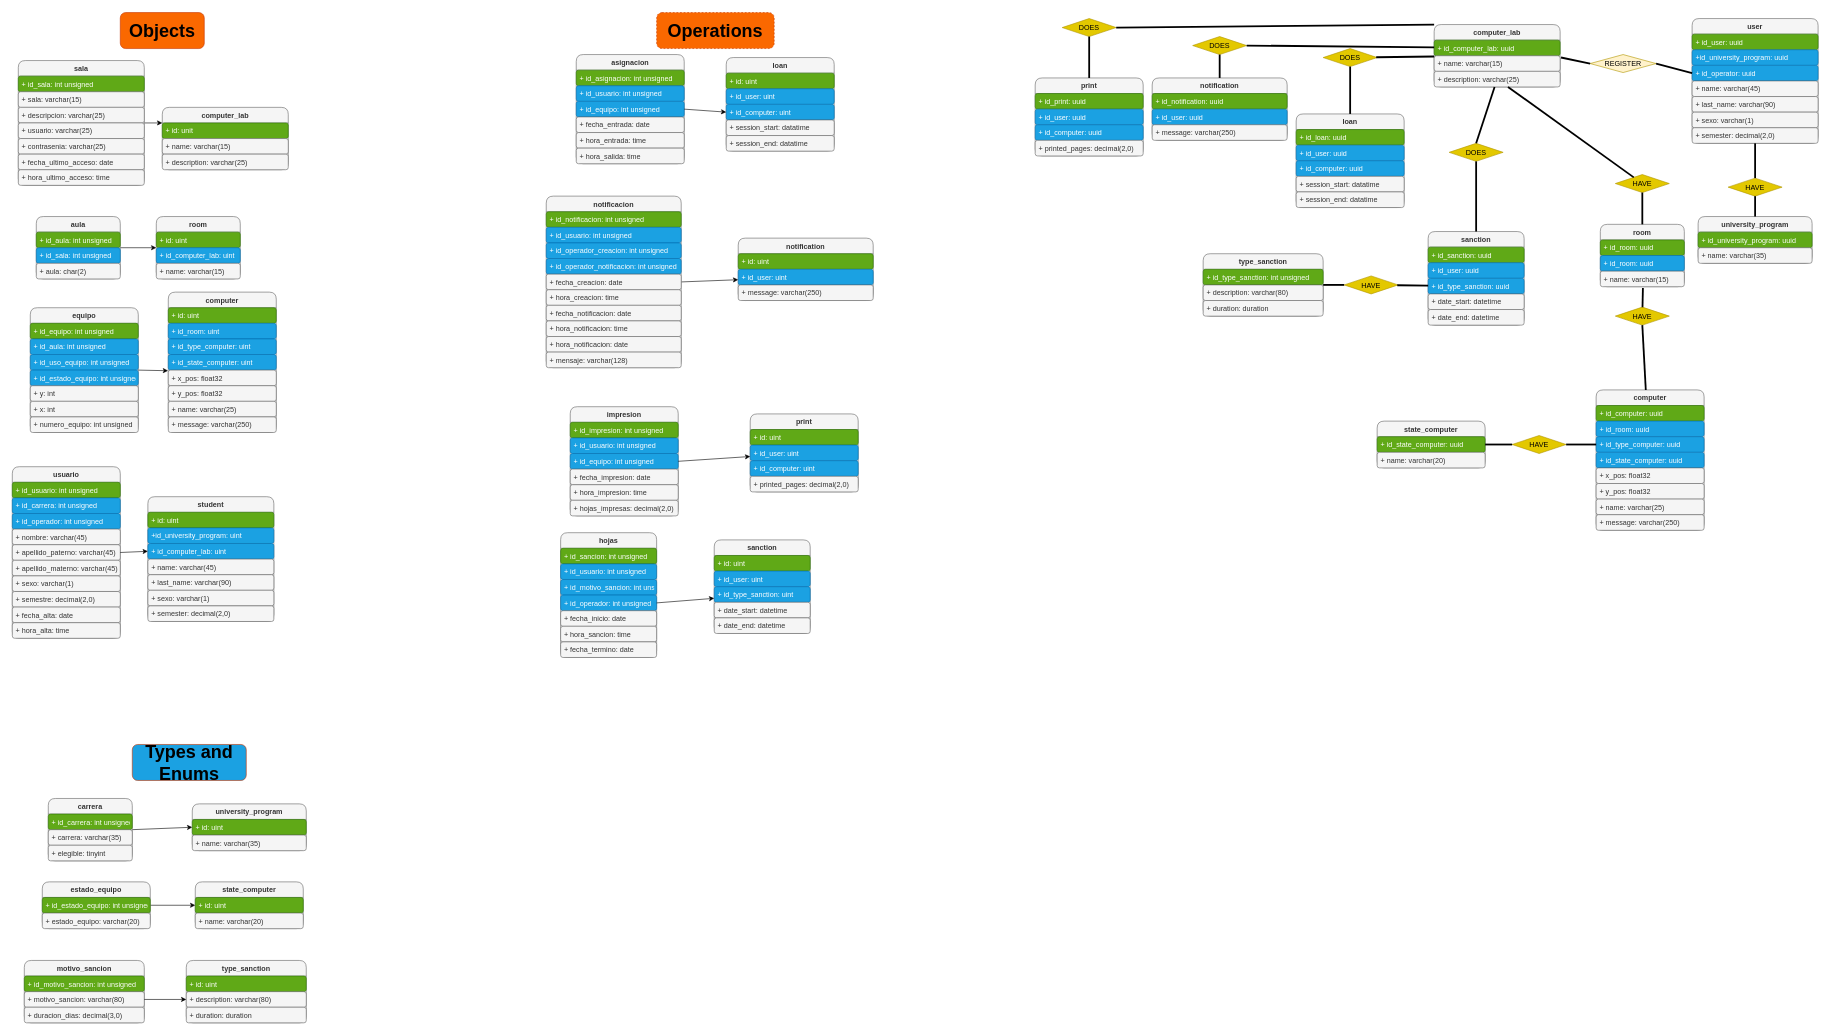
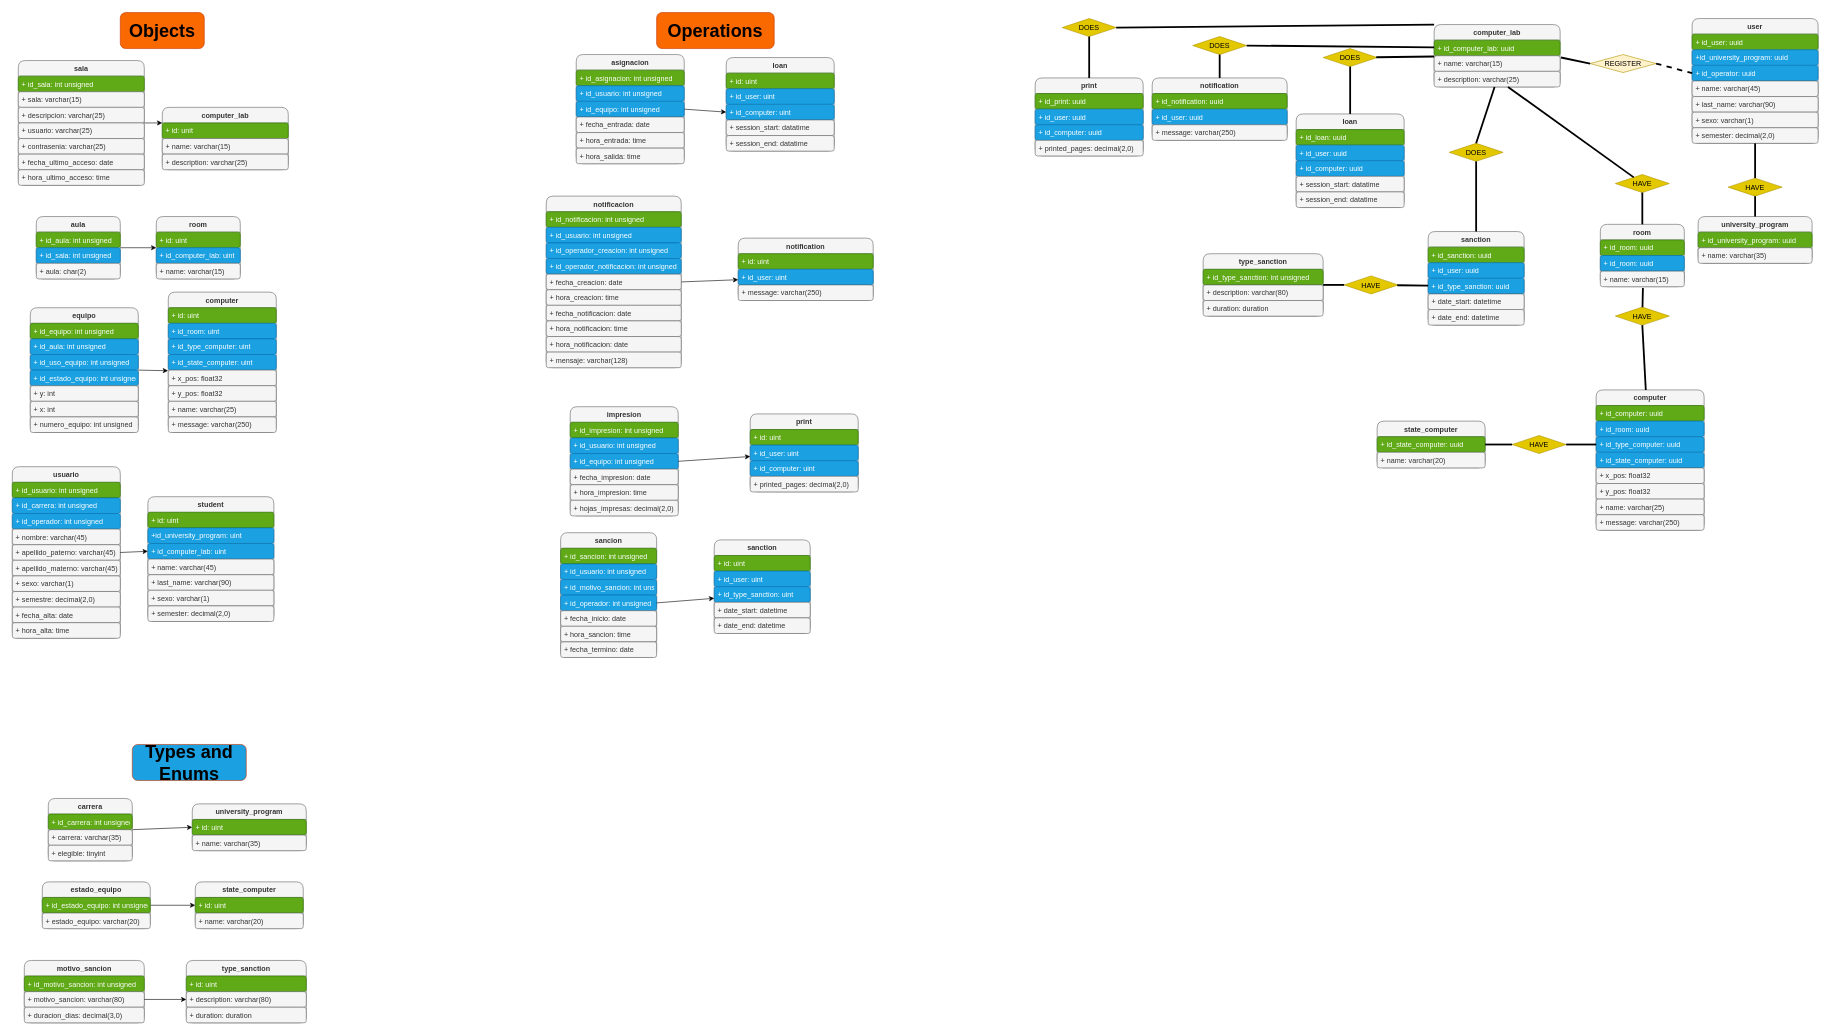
node "Operations": style dashed -> solid
edge "REGISTER" -- "+ id_operator: uuid": style solid -> dashed
node "hojas": label "hojas" -> "sancion"
